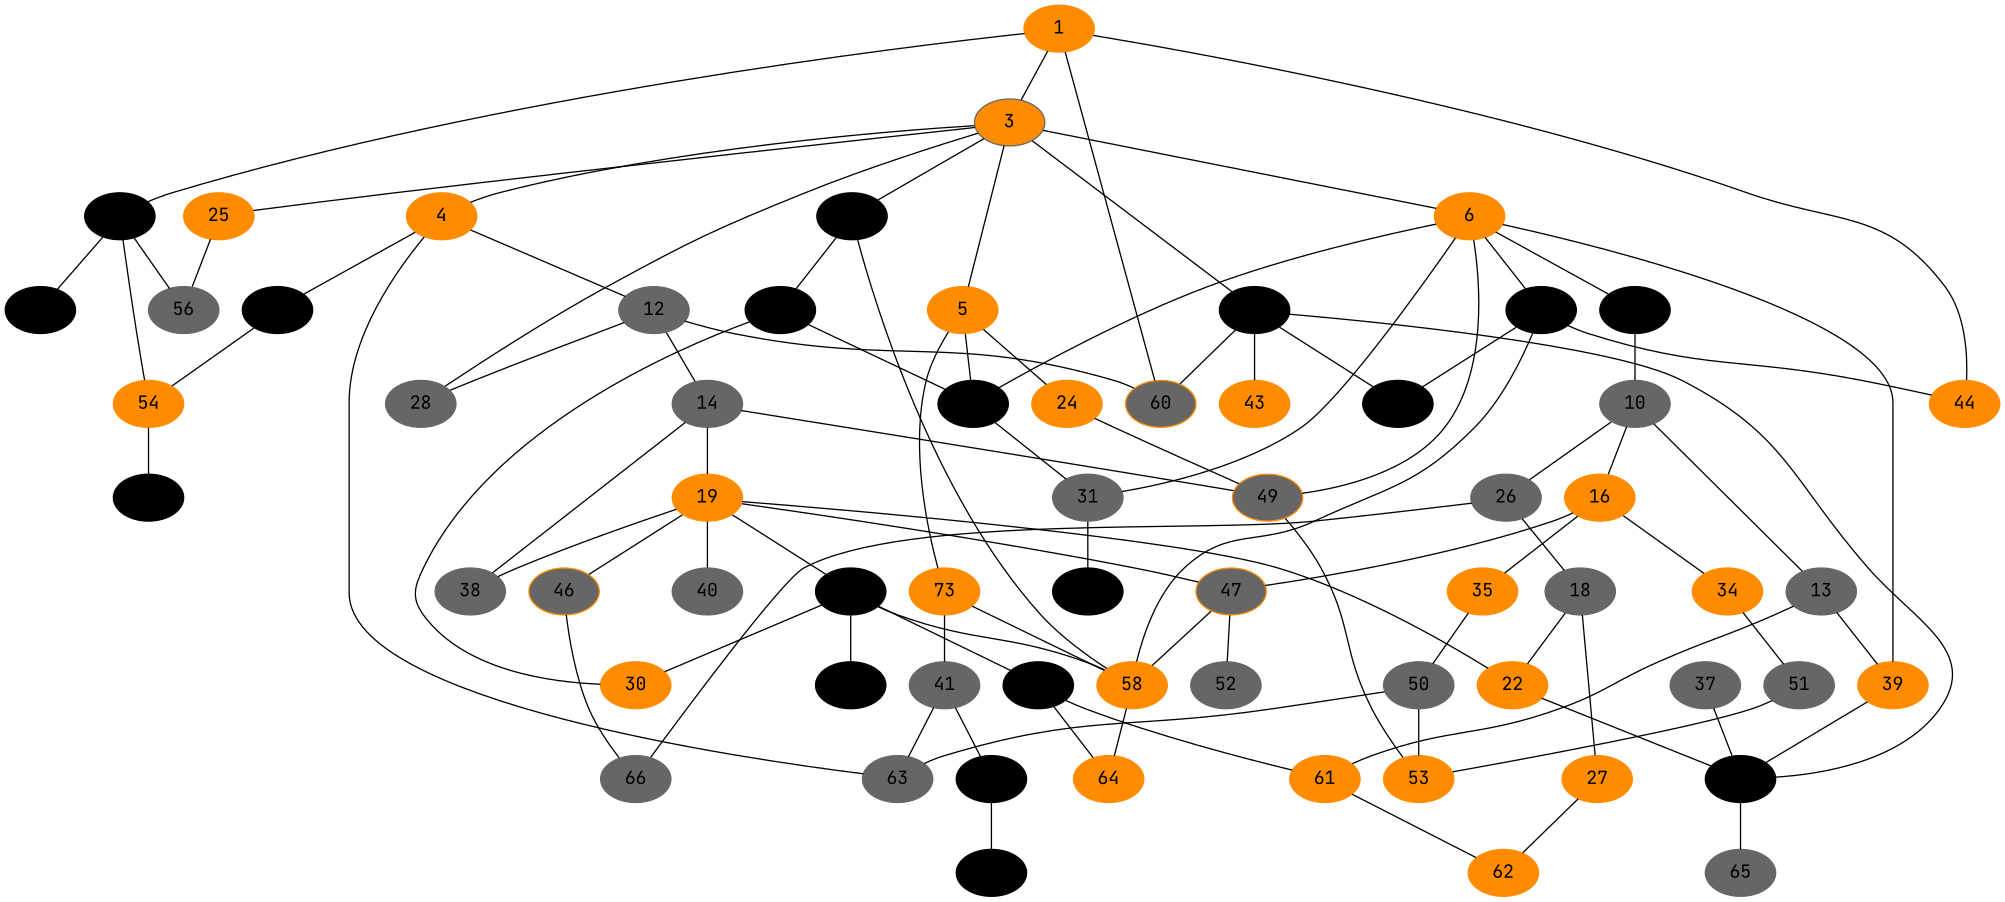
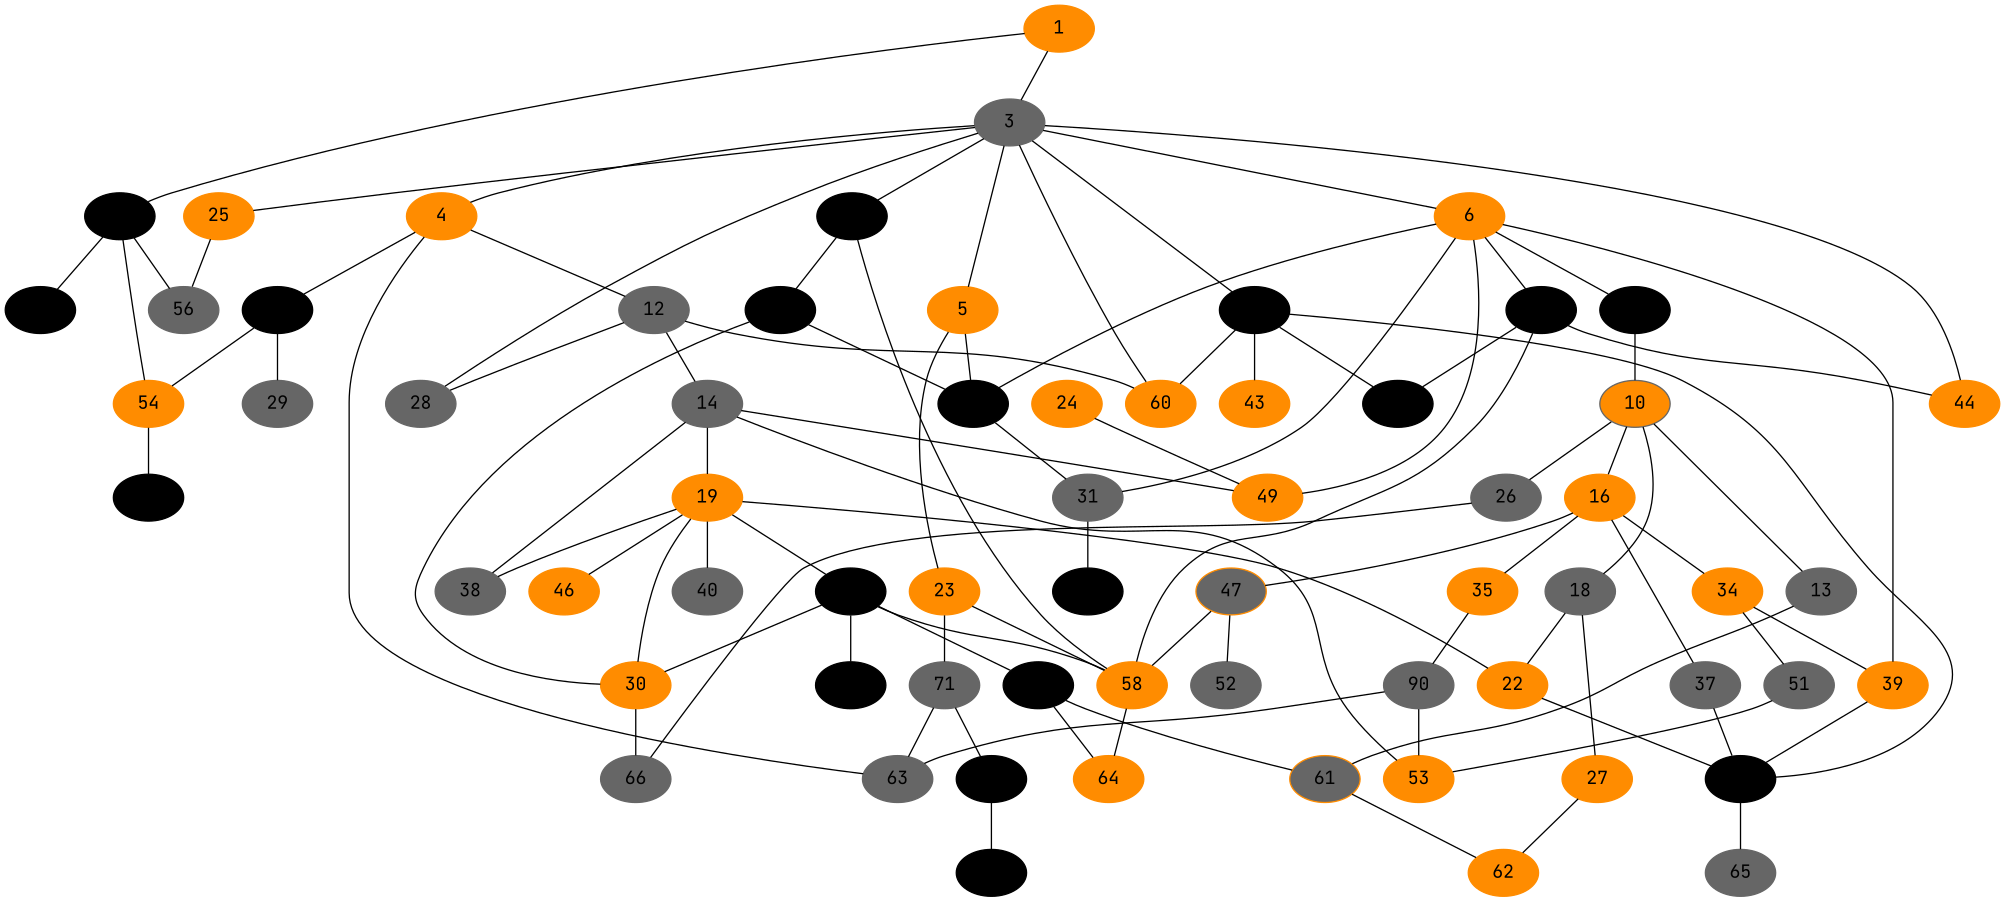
node "3": fillcolor darkorange -> gray40
edge "1" -- "44": now "3" -- "44"
edge "1" -- "60": now "3" -- "60"
edge "5" -- "24": removed
node "29": added
node "60": fillcolor gray40 -> darkorange
node "10": fillcolor gray40 -> darkorange
node "49": fillcolor gray40 -> darkorange
edge "19" -- "47": now "19" -- "30"
edge "26" -- "18": now "10" -- "18"
node "46": fillcolor gray40 -> darkorange
node "73": label "73" -> "23"
edge "16" -- "37": added
edge "49" -- "53": now "14" -- "53"
edge "13" -- "39": now "34" -- "39"
node "41": label "41" -> "71"
node "50": label "50" -> "90"
edge "46" -- "66": now "30" -- "66"
node "61": fillcolor darkorange -> gray40
